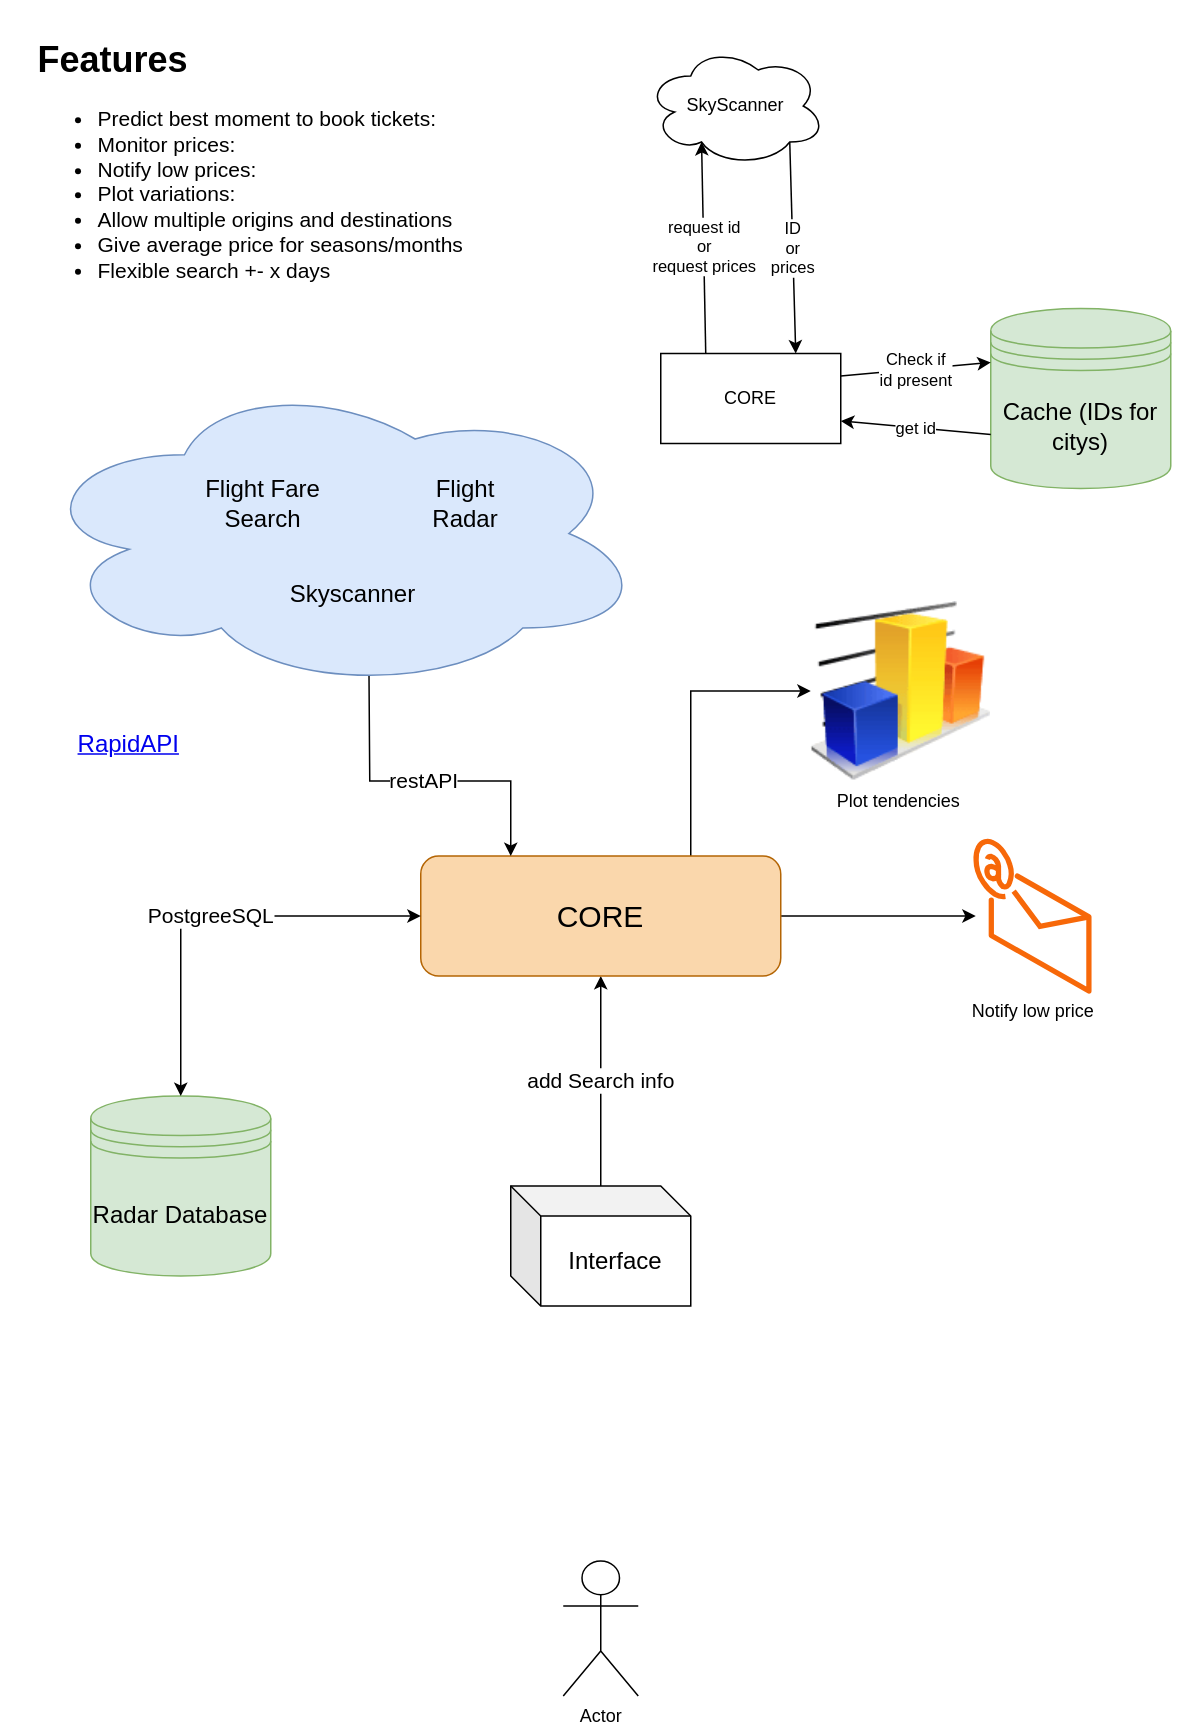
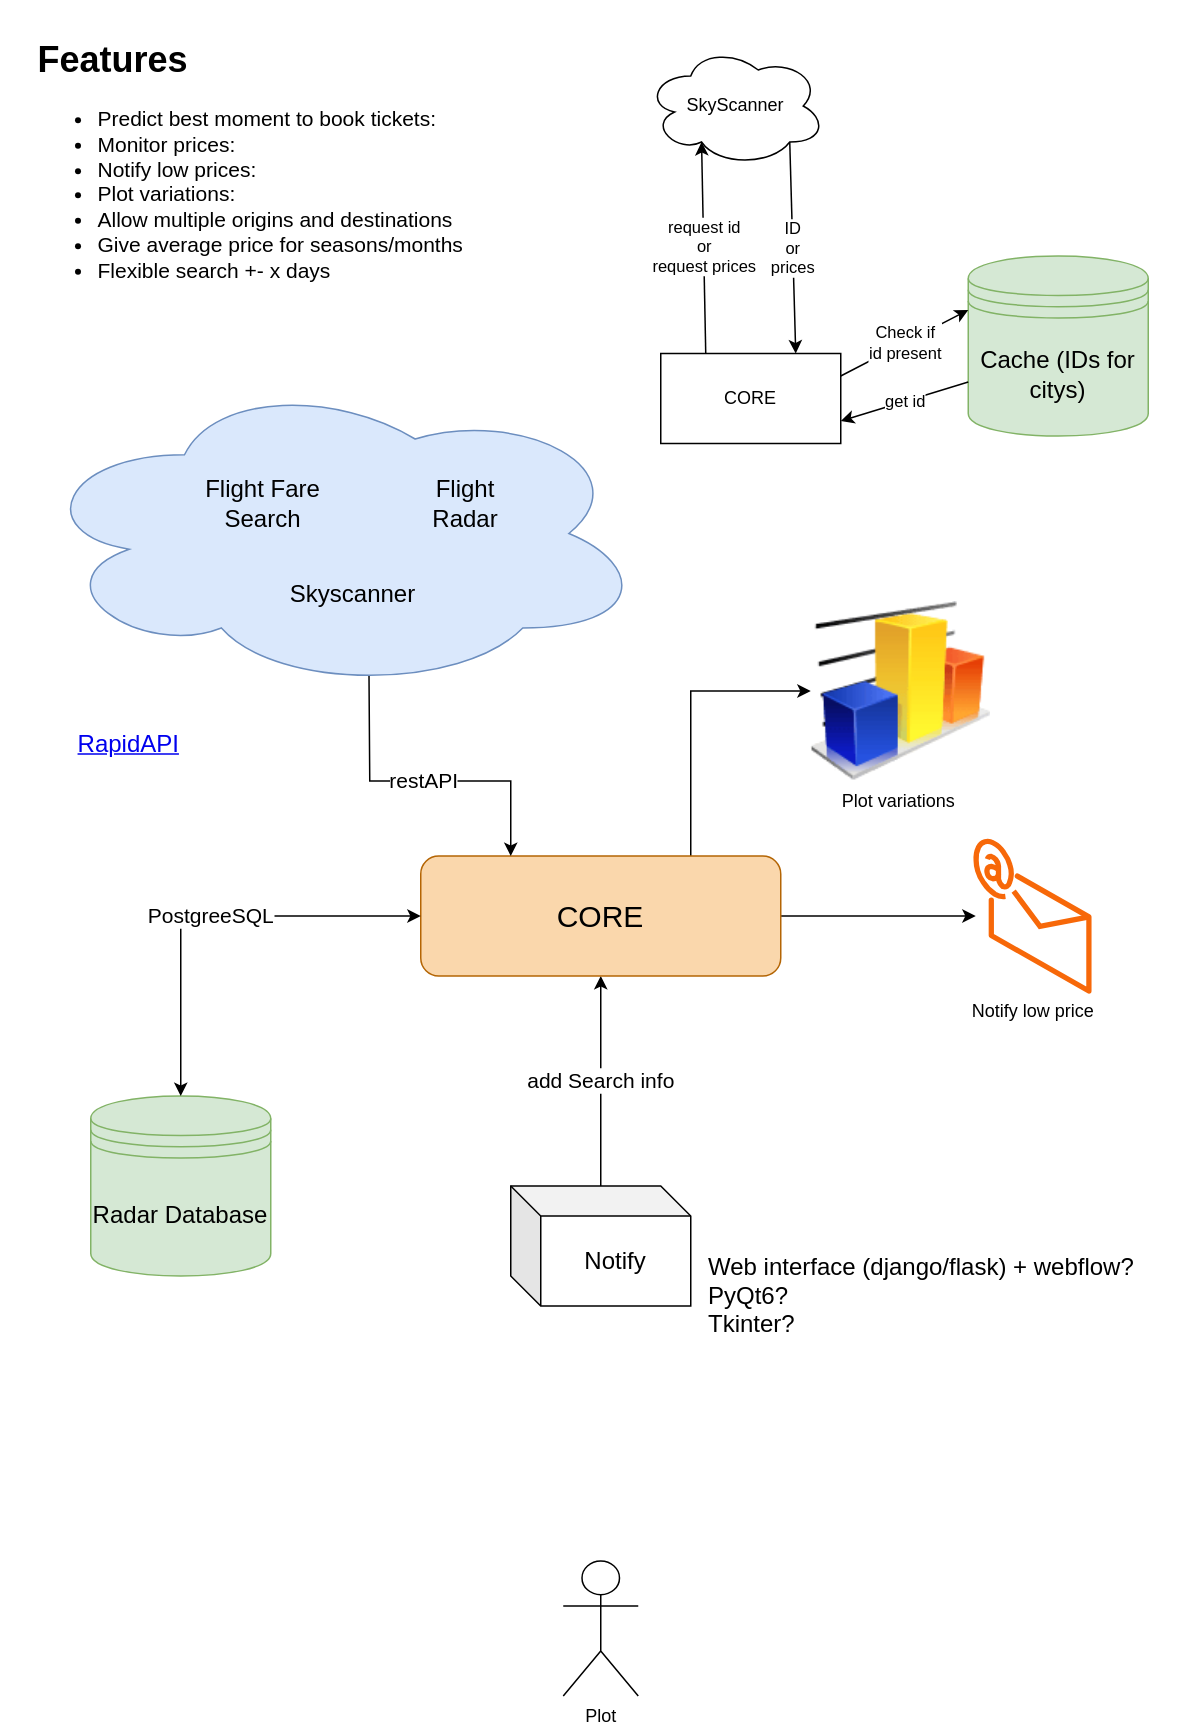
node "Cache (IDs for citys)": moved (1081, 398) -> (1058, 346)
node "Plot tendencies": label "Plot tendencies" -> "Plot variations"
node "Interface": label "Interface" -> "Notify"
node "Web interface (django/flask) + webflow? PyQt6? Tkinter?": added
node "Actor": label "Actor" -> "Plot"
